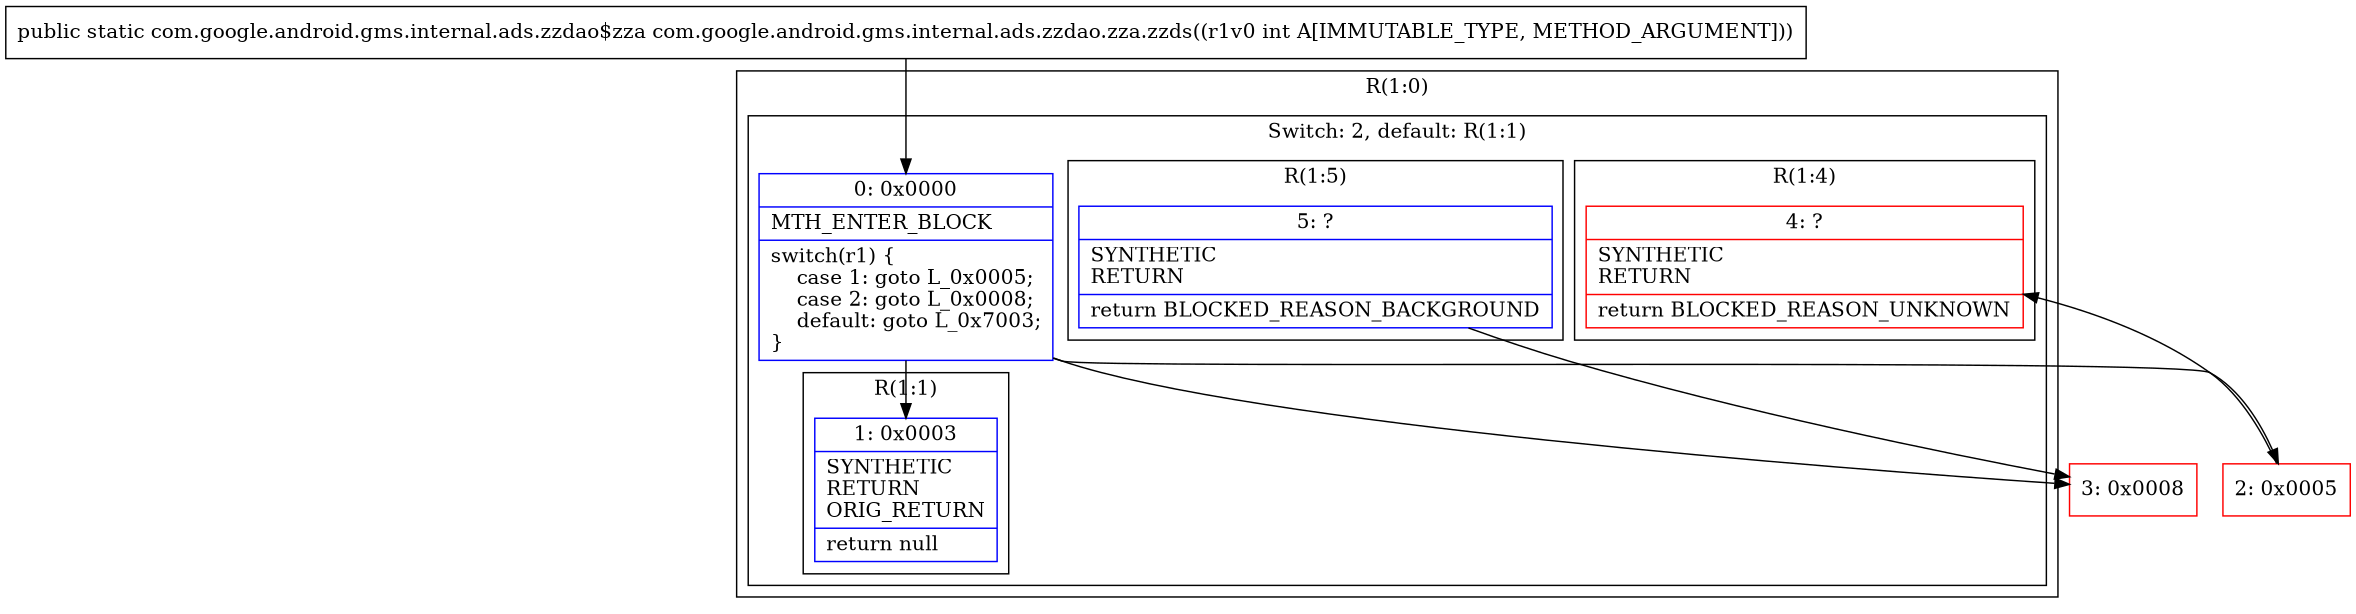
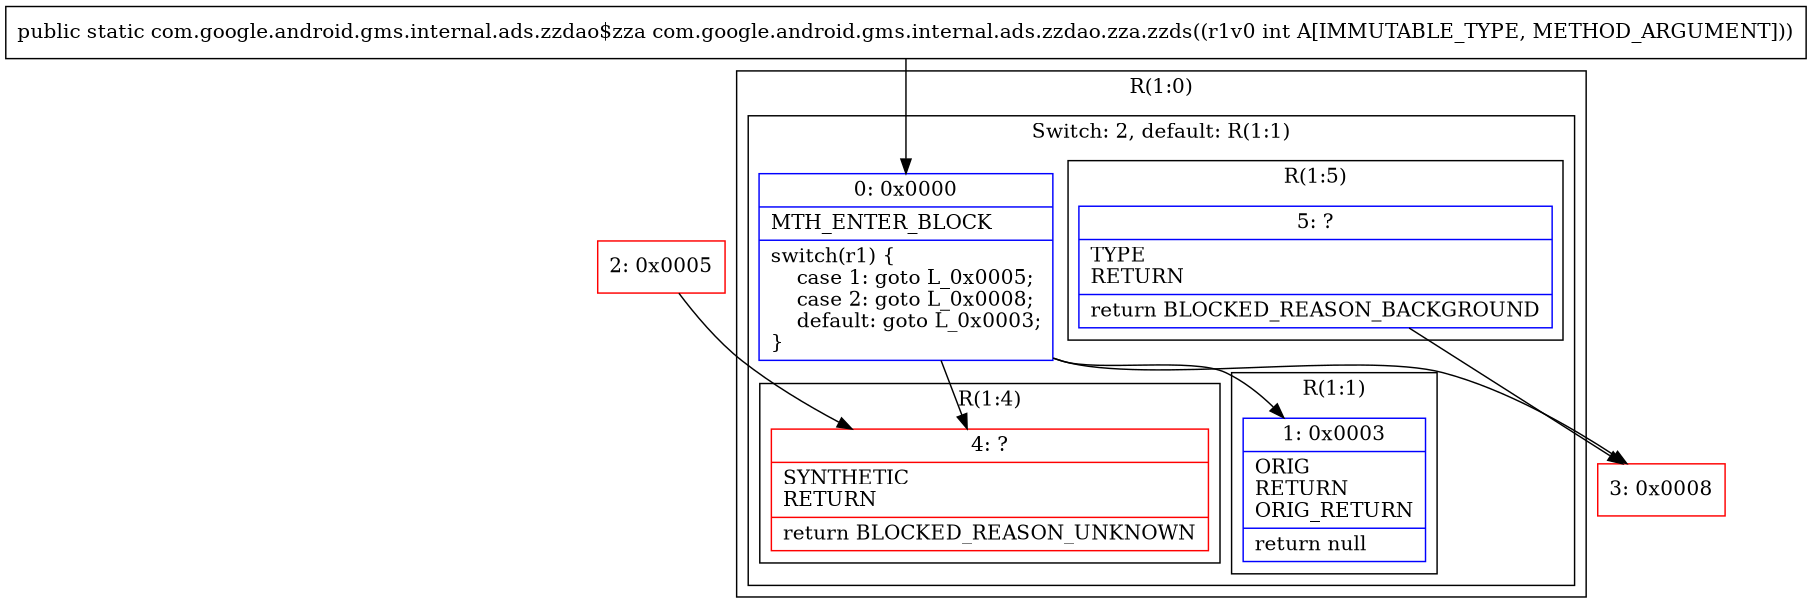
node "5: ?": text "SYNTHETIC" -> "TYPE"
node "0: 0x0000": text "default: goto L_0x7003;" -> "default: goto L_0x0003;"
edge "0: 0x0000" -> "2: 0x0005": now "0: 0x0000" -> "4: ?"
node "1: 0x0003": text "SYNTHETIC" -> "ORIG"
